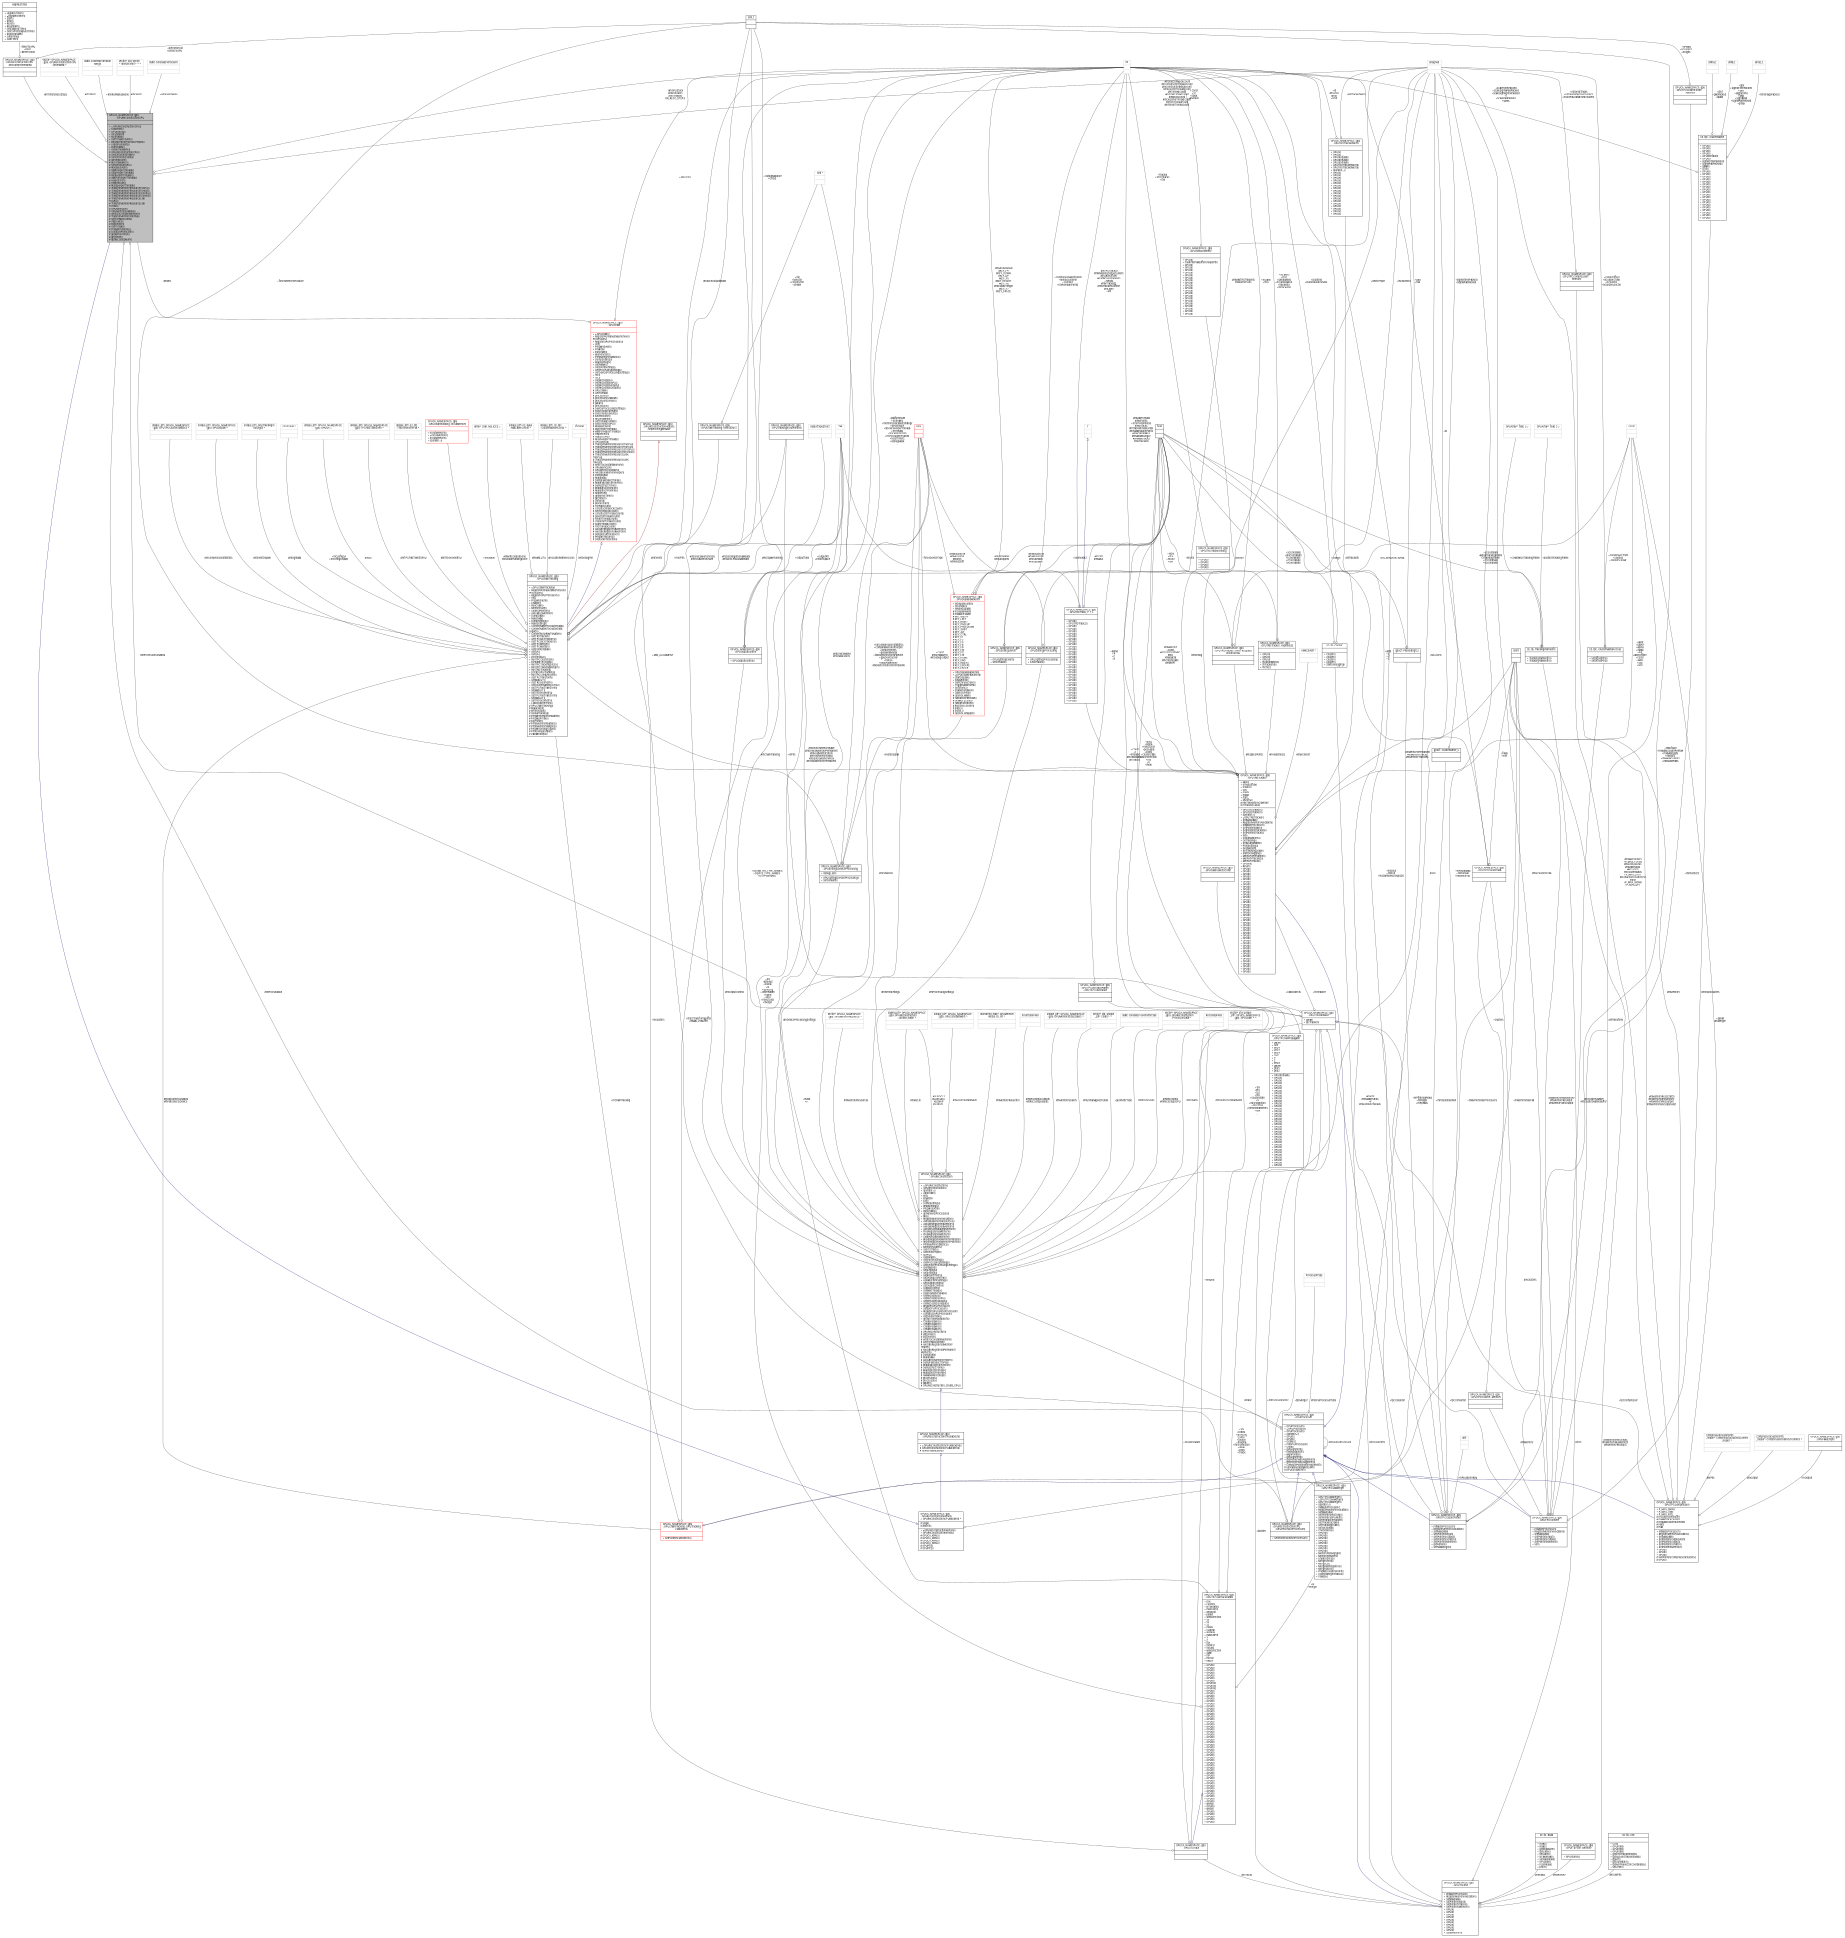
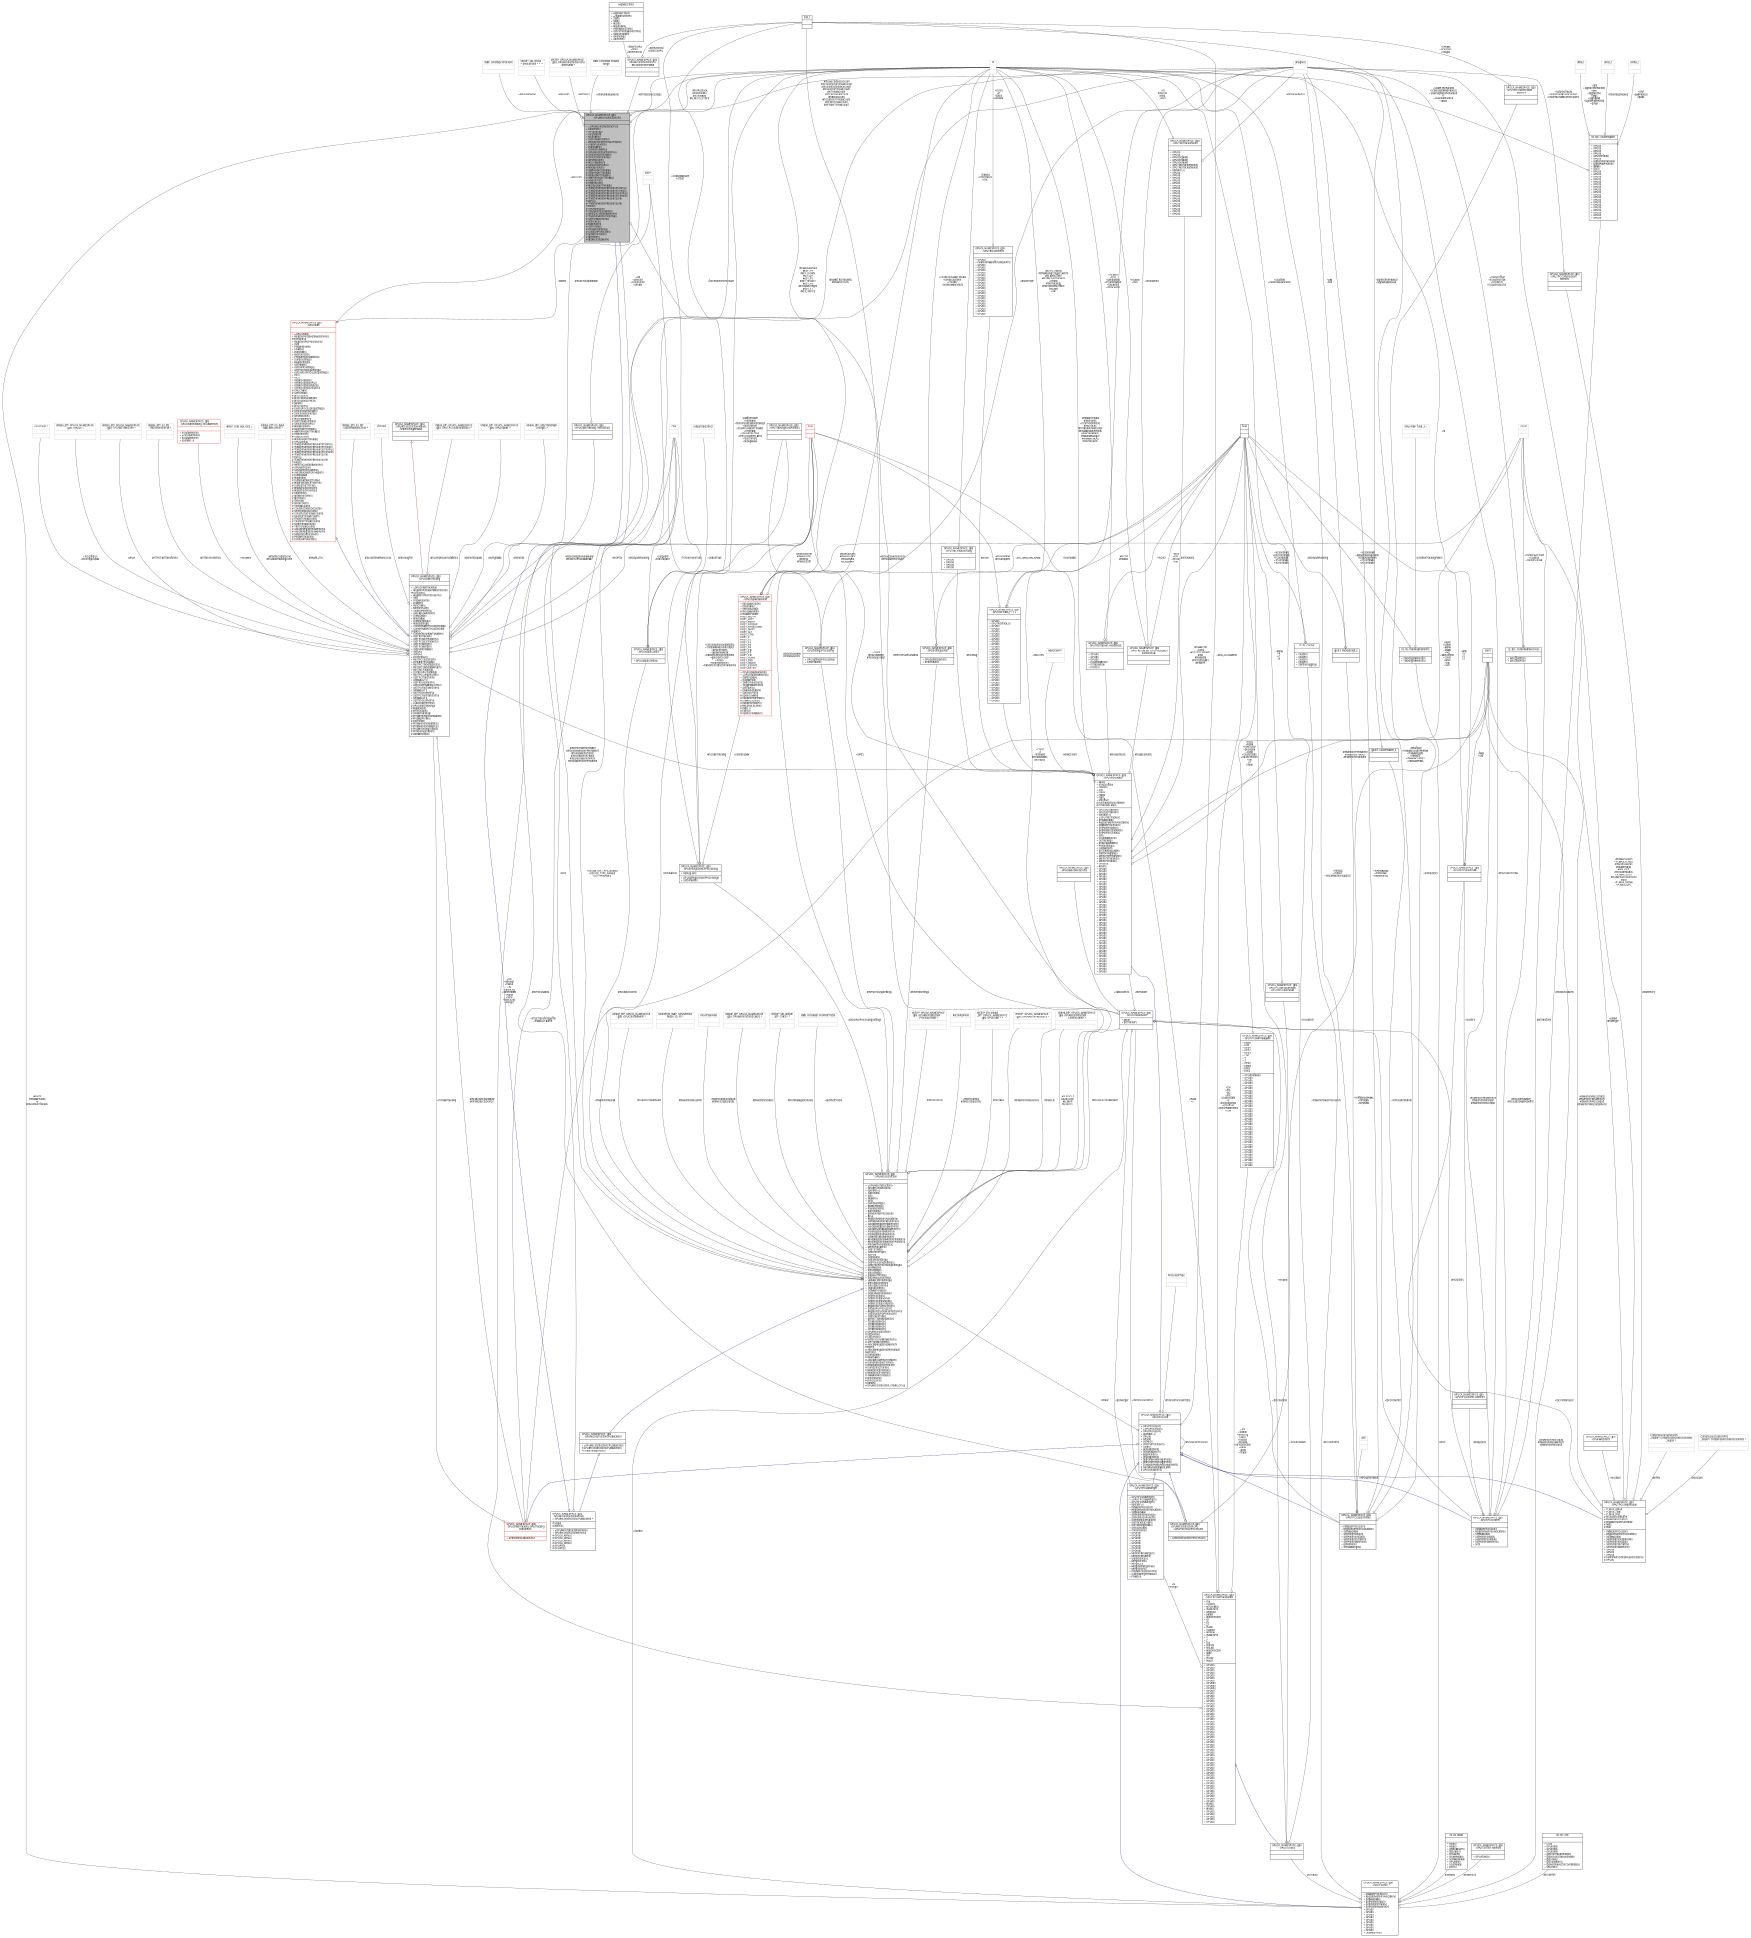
node "T": removed
node "GPUArray< float, 3 >": removed
edge "float" -> "gpucf::PackedDigit_s": label " +charge" -> " #mDisplayRunning"
node "o2::its::Cell": text "+ gpucf()" -> "+ getLevel()"
